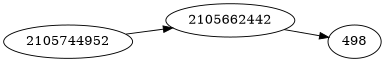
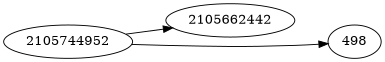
edge "2105662442" -> "498": now "2105744952" -> "498"
